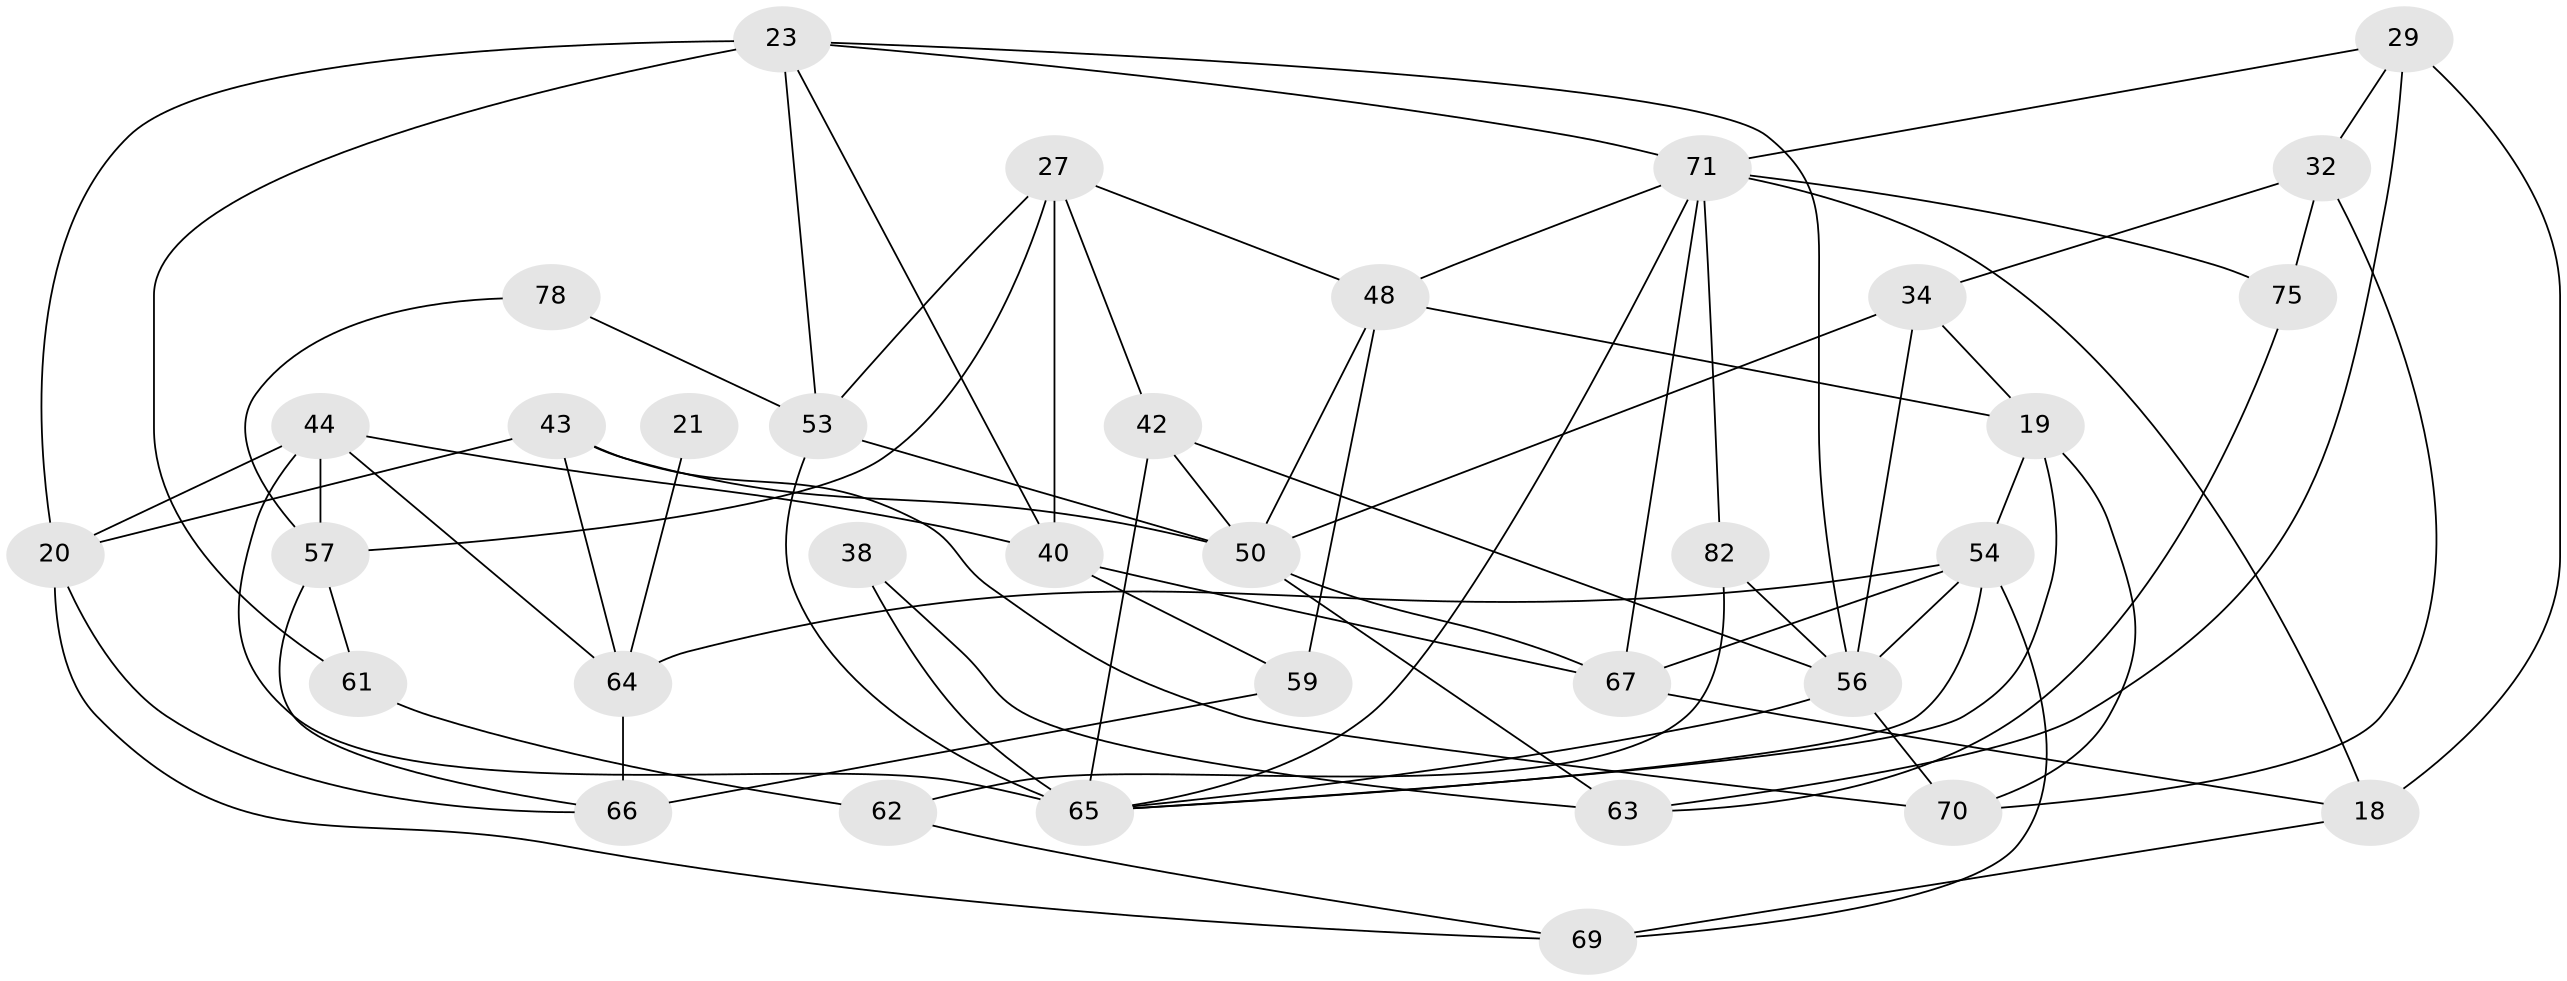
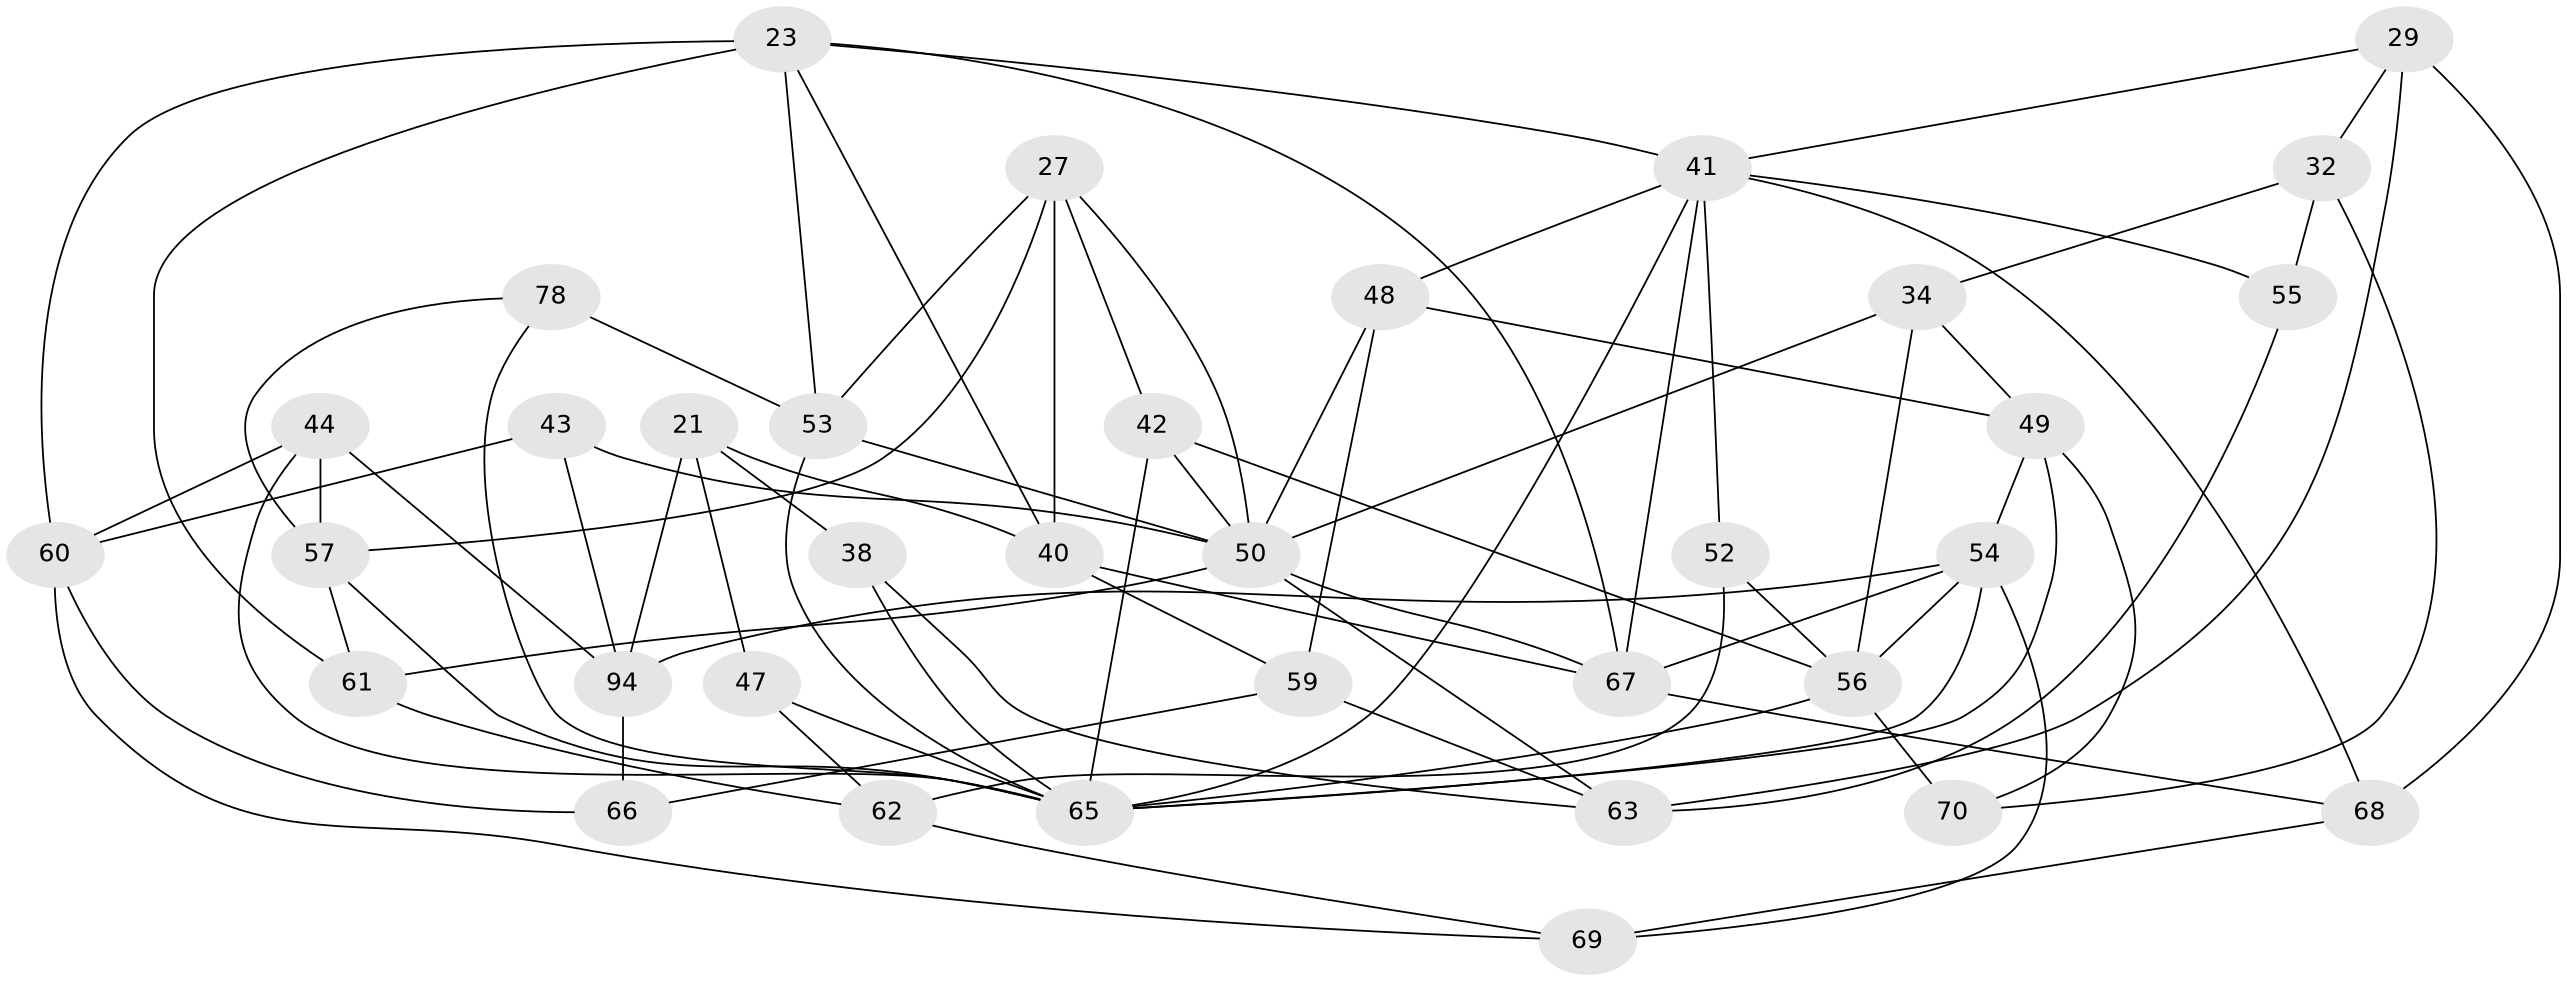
edge "23" -- "56": now "23" -- "67"
node "71": label "71" -> "41"
edge "27" -- "48": now "27" -- "50"
node "75": label "75" -> "55"
node "19": label "19" -> "49"
edge "21" -- "38": added
edge "44" -- "40": now "21" -- "40"
node "20": label "20" -> "60"
node "82": label "82" -> "52"
edge "50" -- "61": added
node "64": label "64" -> "94"
node "47": added
edge "43" -- "70": removed
edge "78" -- "65": added
edge "59" -- "63": added
edge "57" -- "66": now "57" -- "65"
node "18": label "18" -> "68"
